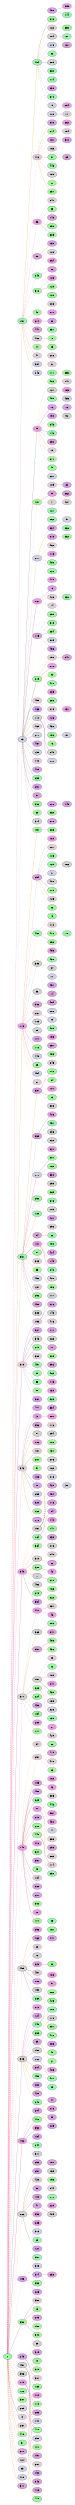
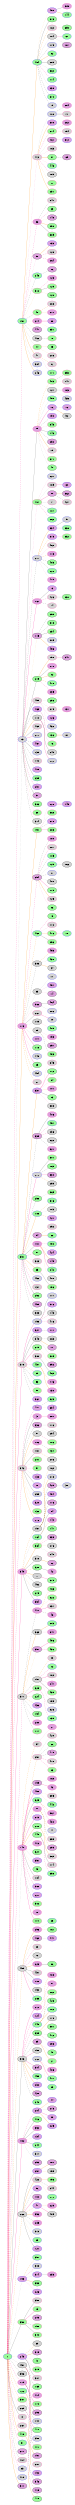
node "155": color deeppink -> blue
